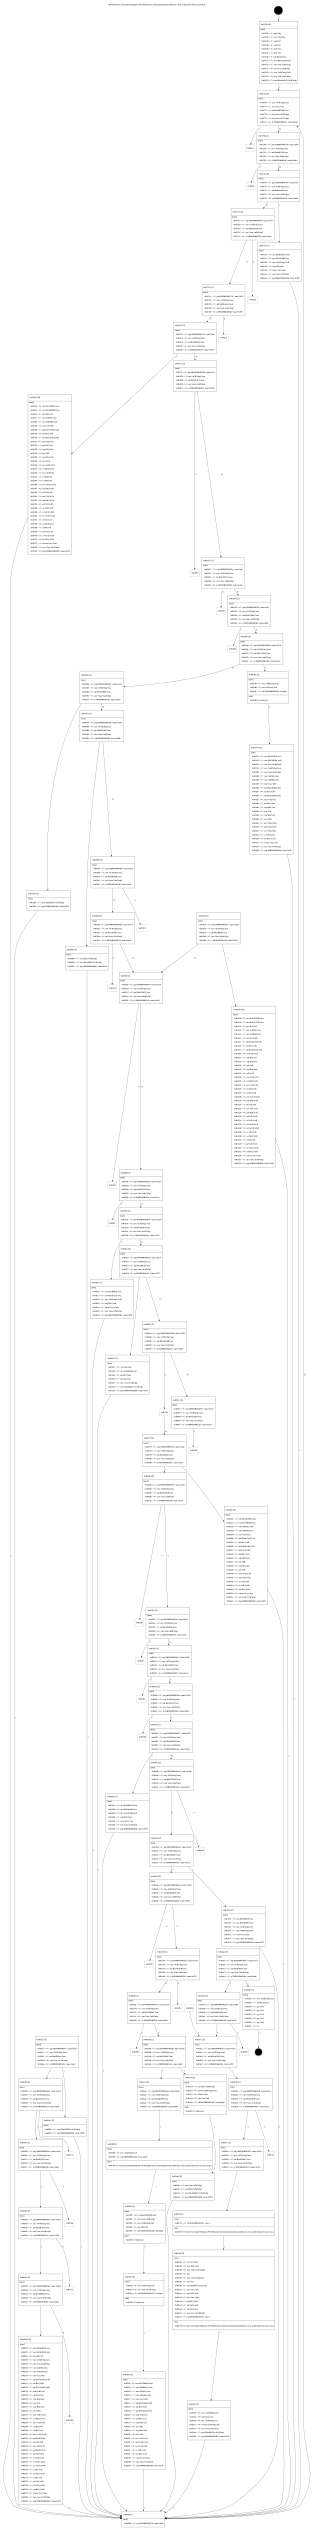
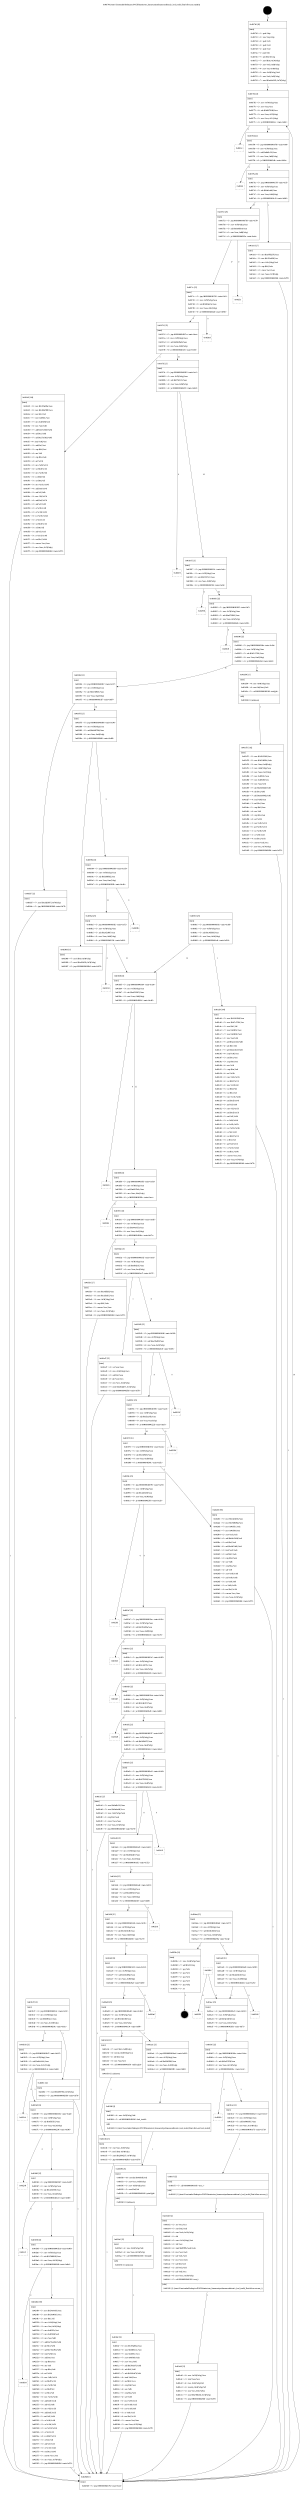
edge "0x402128" -> "0x401975 [25]": now "0x40195c [25]" -> "0x401975 [25]"
node "0x401e62 [27]": removed
edge "0x401a56 [25]" -> "0x4025b5": now "0x4026b1" -> "0x4025b5"
